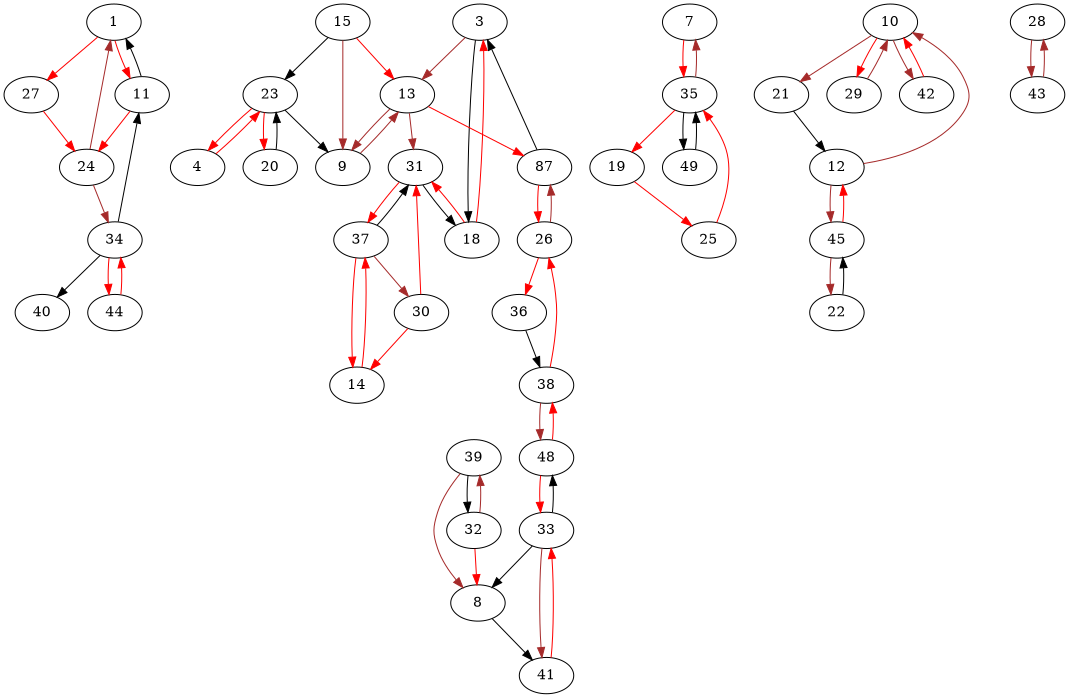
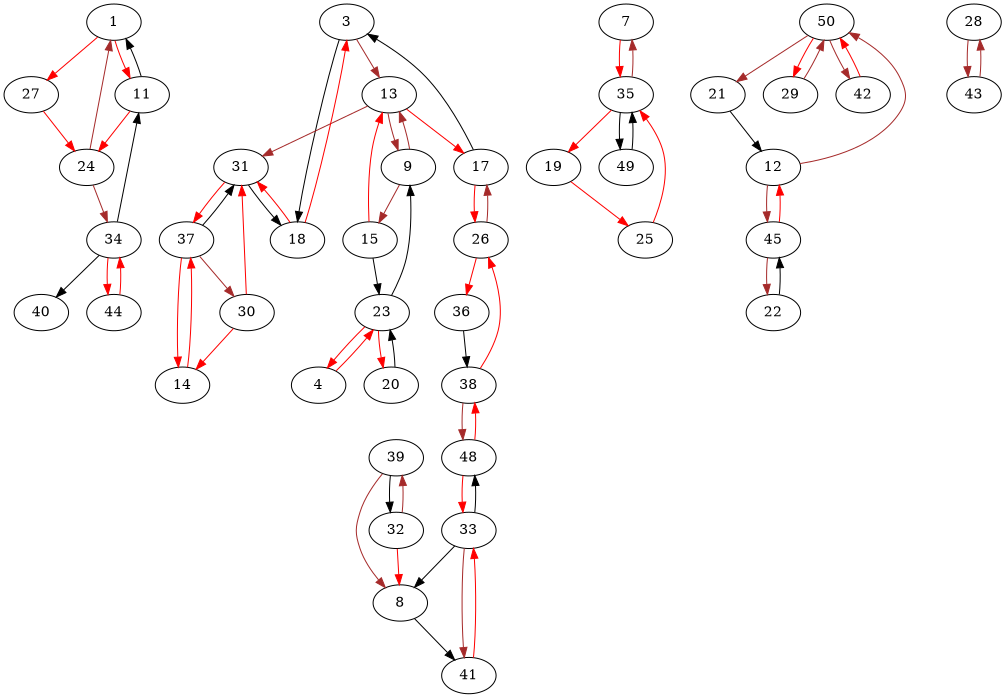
node "10": label "10" -> "50"
edge "15" -> "9": reversed
node "87": label "87" -> "17"
